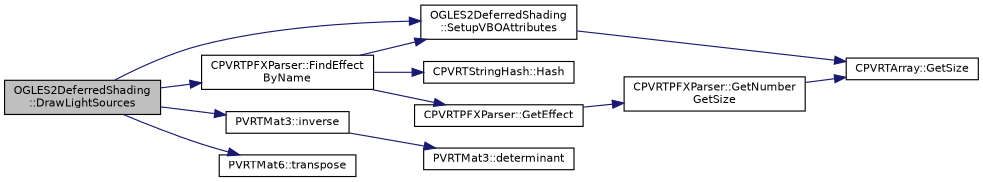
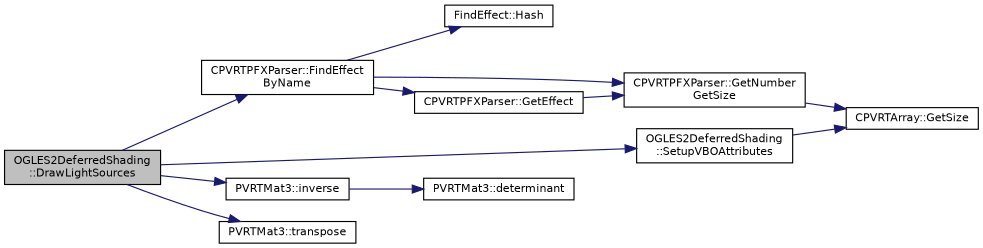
edge "CPVRTPFXParser::FindEffect ByName" -> "OGLES2DeferredShading ::SetupVBOAttributes": now "CPVRTPFXParser::FindEffect ByName" -> "CPVRTPFXParser::GetNumber GetSize"
node "CPVRTStringHash::Hash": label "CPVRTStringHash::Hash" -> "FindEffect::Hash"
node "PVRTMat6::transpose": label "PVRTMat6::transpose" -> "PVRTMat3::transpose"
